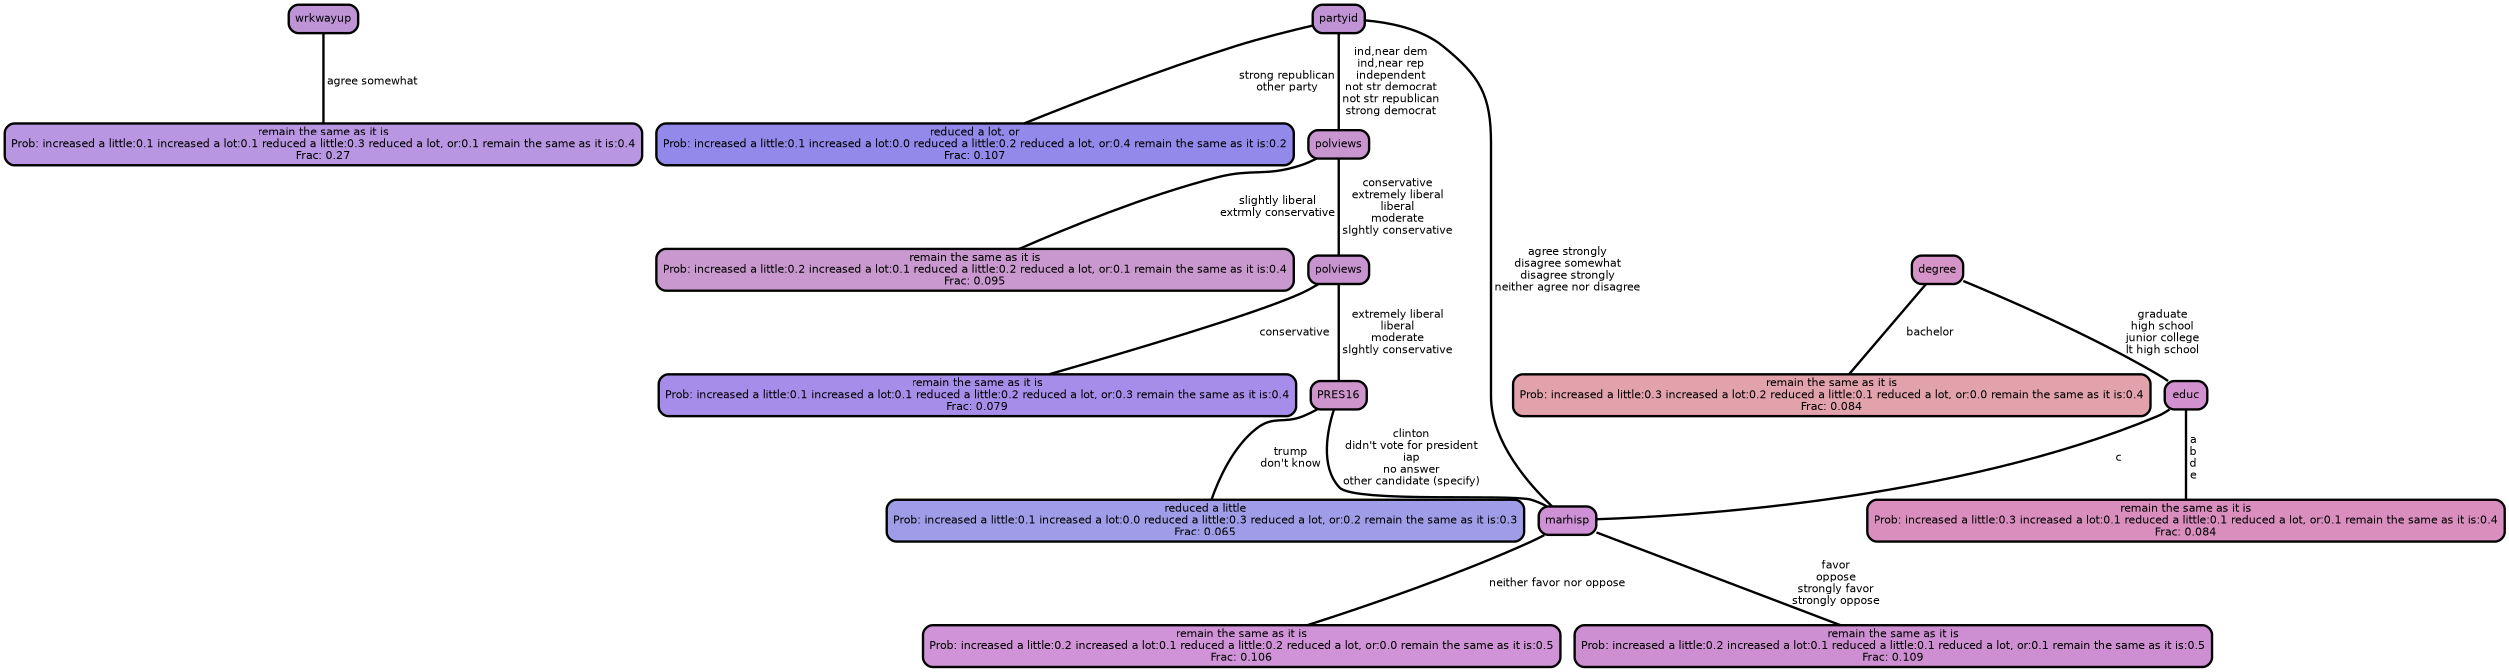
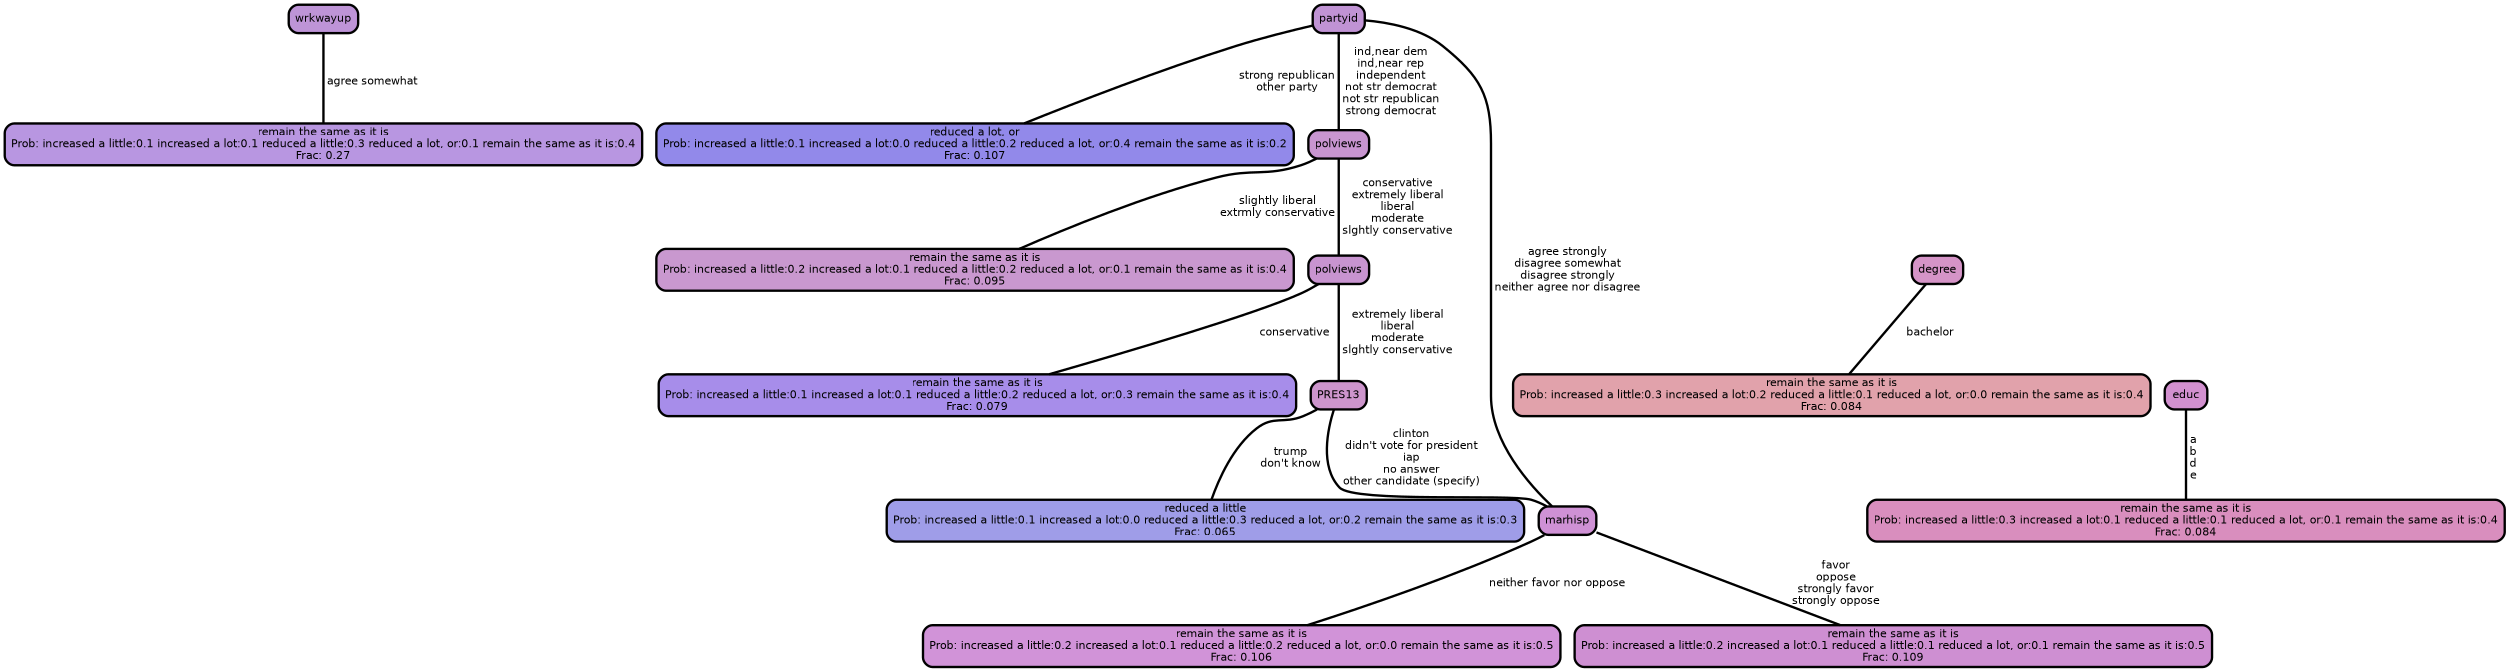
edge "degree" -- "educ": removed, label "graduate high school junior college lt high school"
node "PRES16": label "PRES16" -> "PRES13"
edge "educ" -- "marhisp": removed, label "c"
